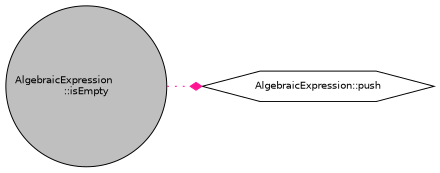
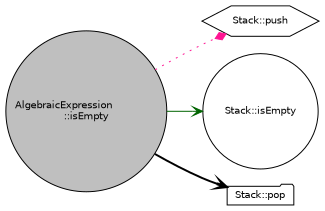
node "AlgebraicExpression::push": label "AlgebraicExpression::push" -> "Stack::push"
node "Stack::isEmpty": added
node "Stack::pop": added
